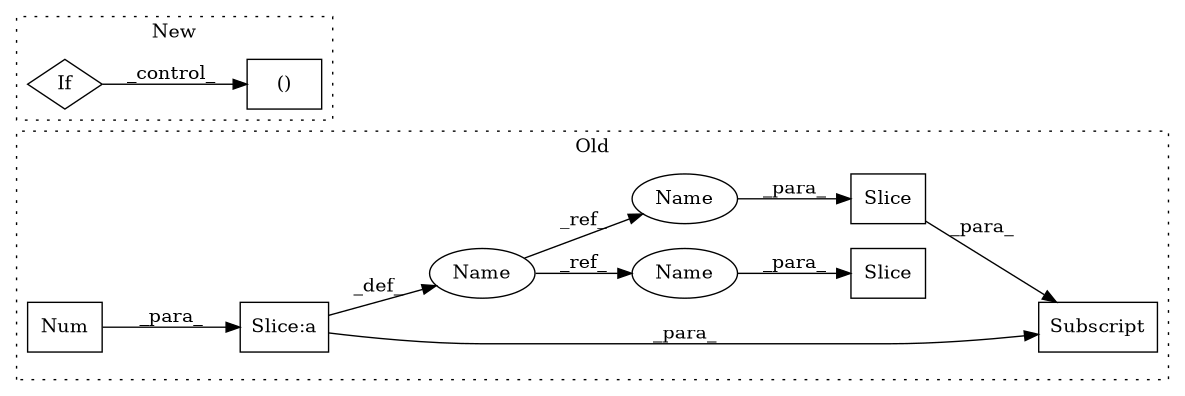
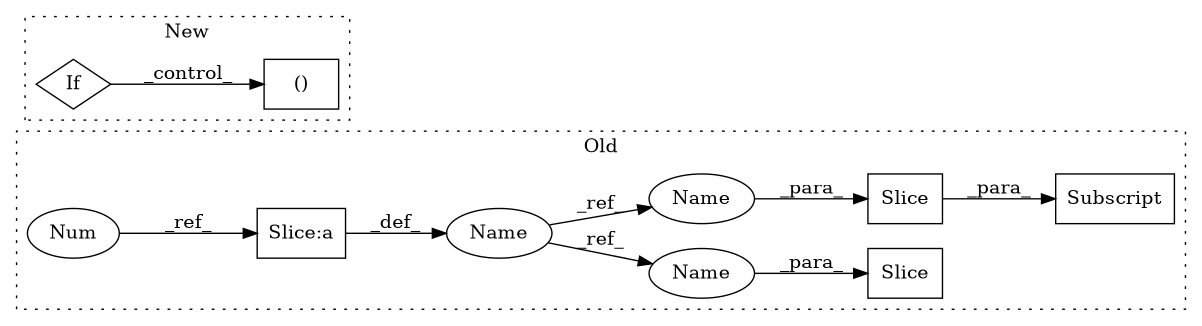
edge "Num" -> "Slice:a": label "_para_" -> "_ref_"
node "Num": shape box -> ellipse
edge "Slice:a" -> "Subscript": removed, label "_para_"
